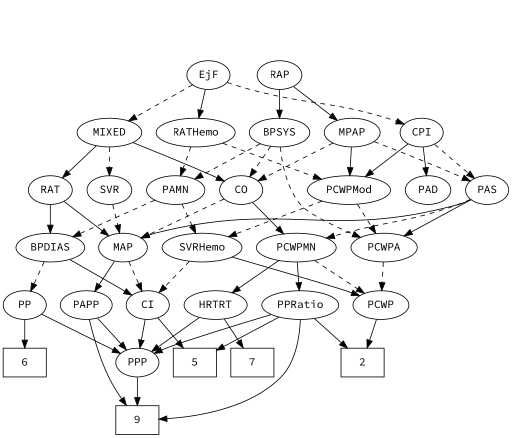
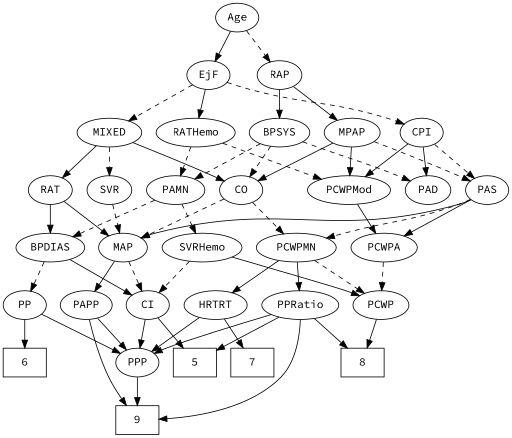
node "Age": added
edge "MPAP" -> "CO": style dashed -> solid
edge "BPSYS" -> "PCWPA": now "BPSYS" -> "PAD"
edge "CO" -> "PCWPMN": style solid -> dashed
edge "PCWPMod" -> "SVRHemo": removed
edge "PCWPMod" -> "PCWPA": style dashed -> solid
node "2": label "2" -> "8"
